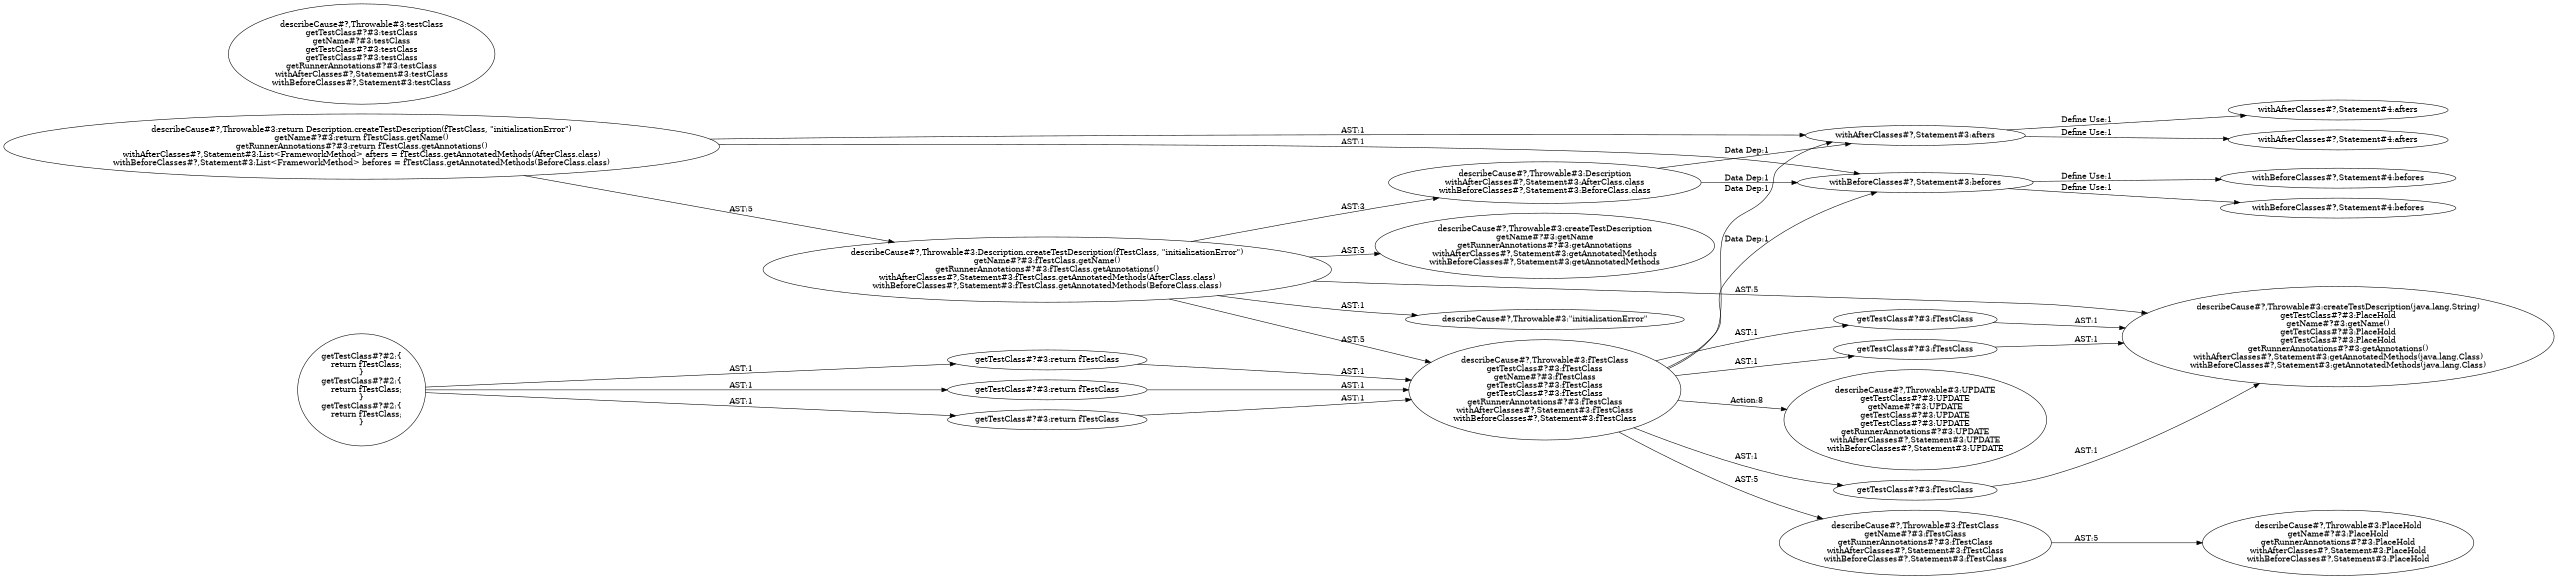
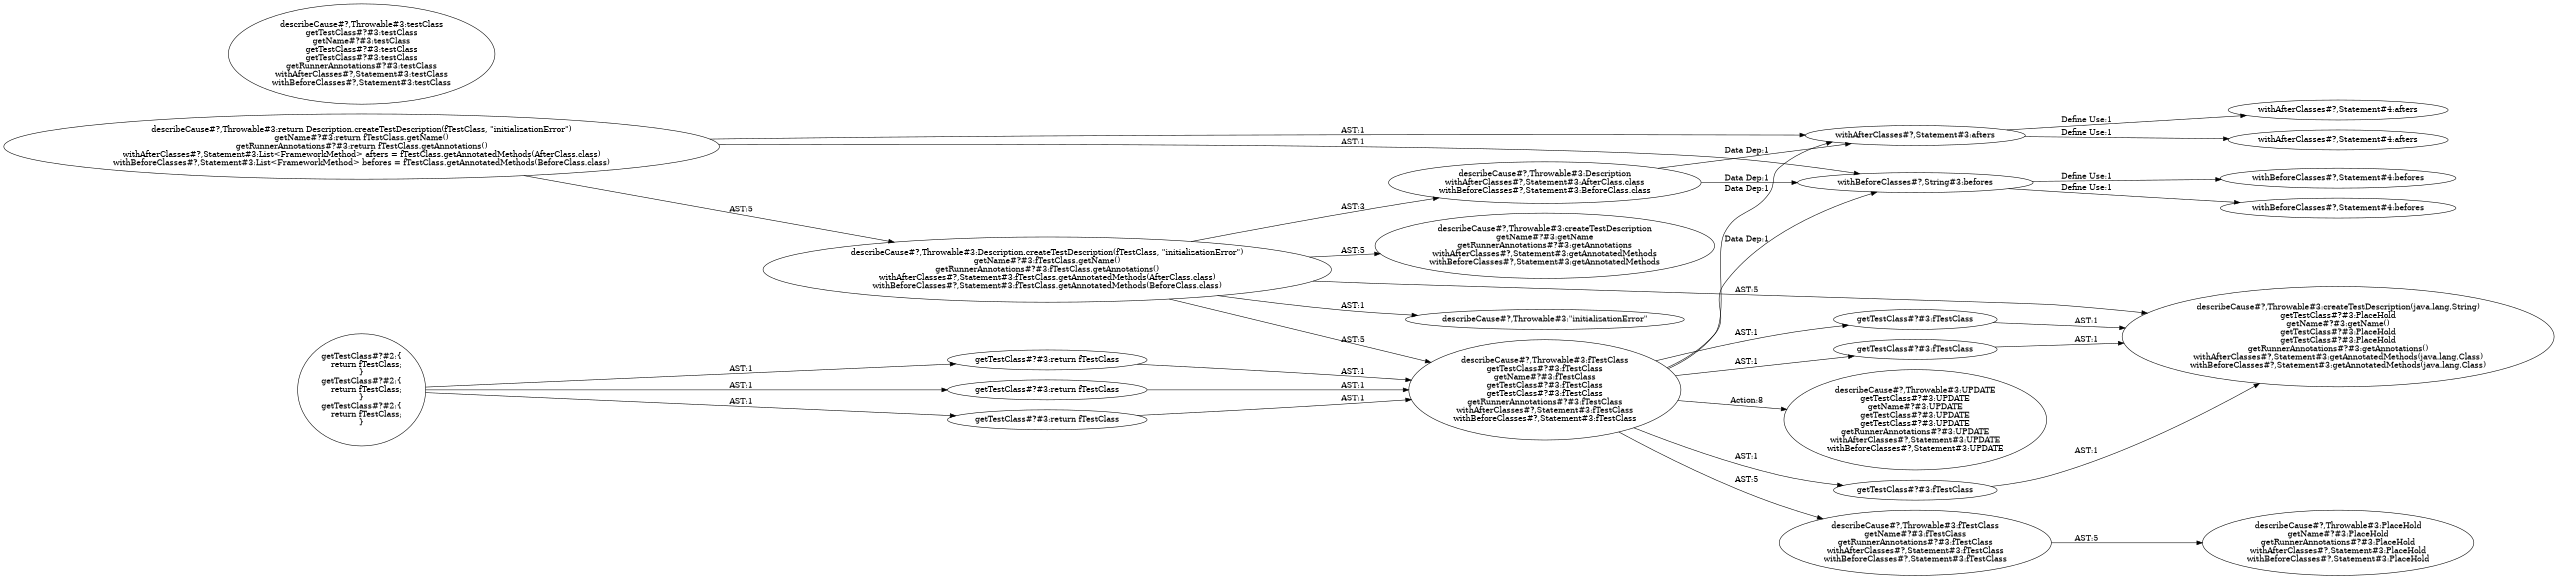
node "withBeforeClasses#?,Statement#3:befores": label "withBeforeClasses#?,Statement#3:befores" -> "withBeforeClasses#?,String#3:befores"
